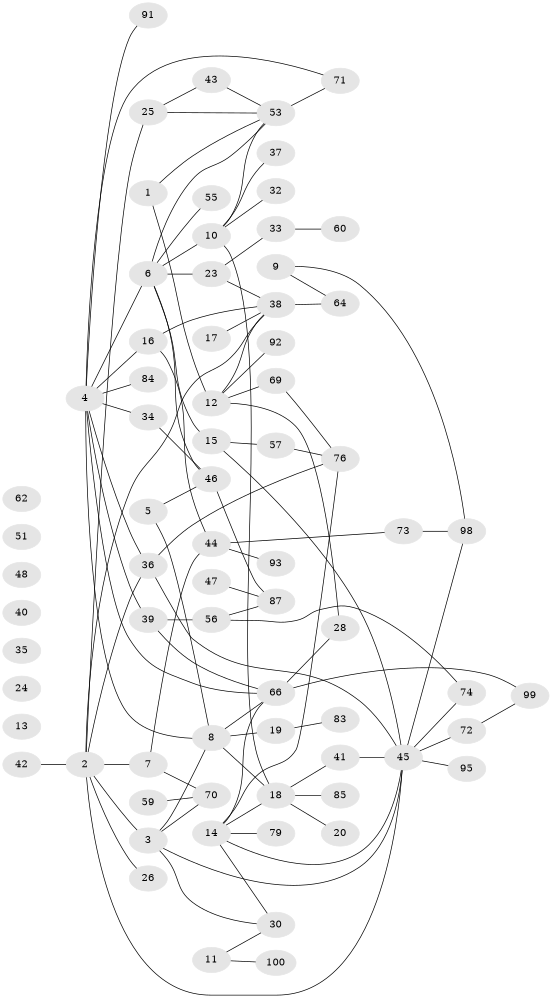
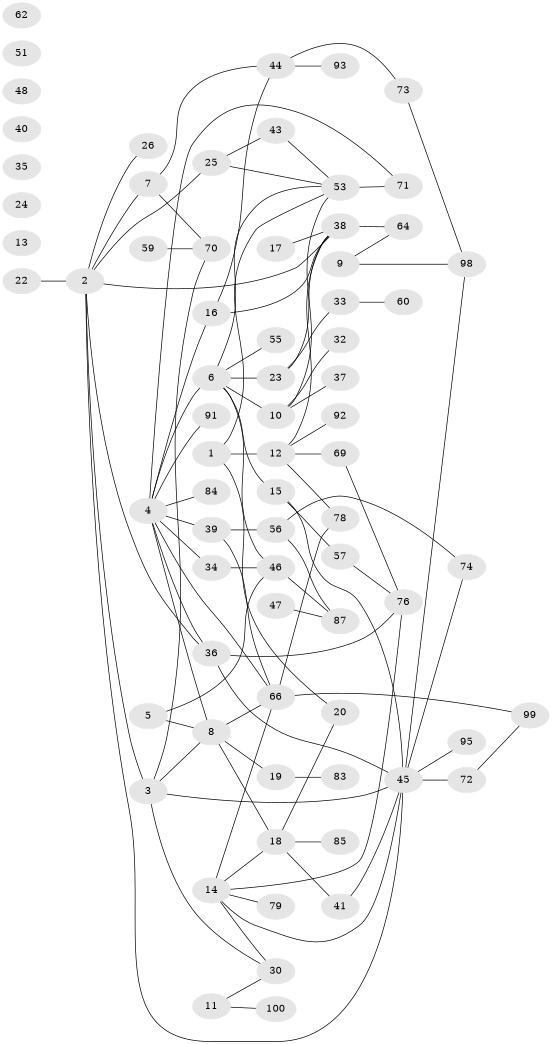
edge "10" -- "18": removed
edge "1" -- "20": added
node "28": label "28" -> "78"
node "42": label "42" -> "22"
